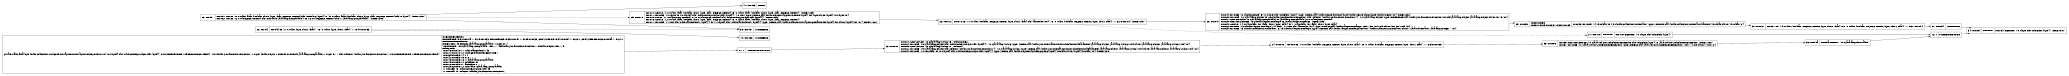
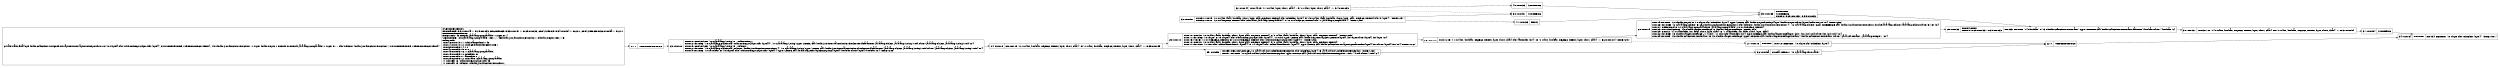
node "39: 0x0033": added
edge "33: 0x0051" -> "25: 0x0010": now "24: 0x000e" -> "25: 0x0010"
